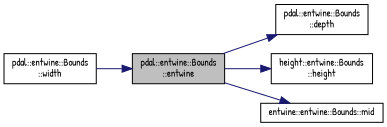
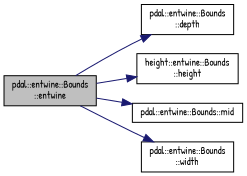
edge "pdal::entwine::Bounds ::width" -> "pdal::entwine::Bounds ::entwine": reversed
node "entwine::entwine::Bounds::mid": label "entwine::entwine::Bounds::mid" -> "pdal::entwine::Bounds::mid"
